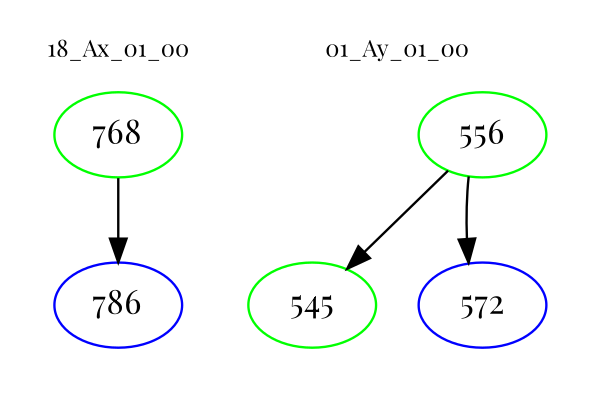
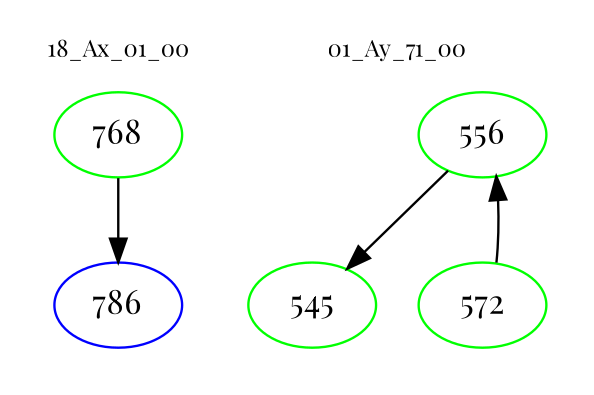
cluster "01_Ay_01_00": label "01_Ay_01_00" -> "01_Ay_71_00"
edge "556" -> "572": reversed
node "572": color blue -> green
